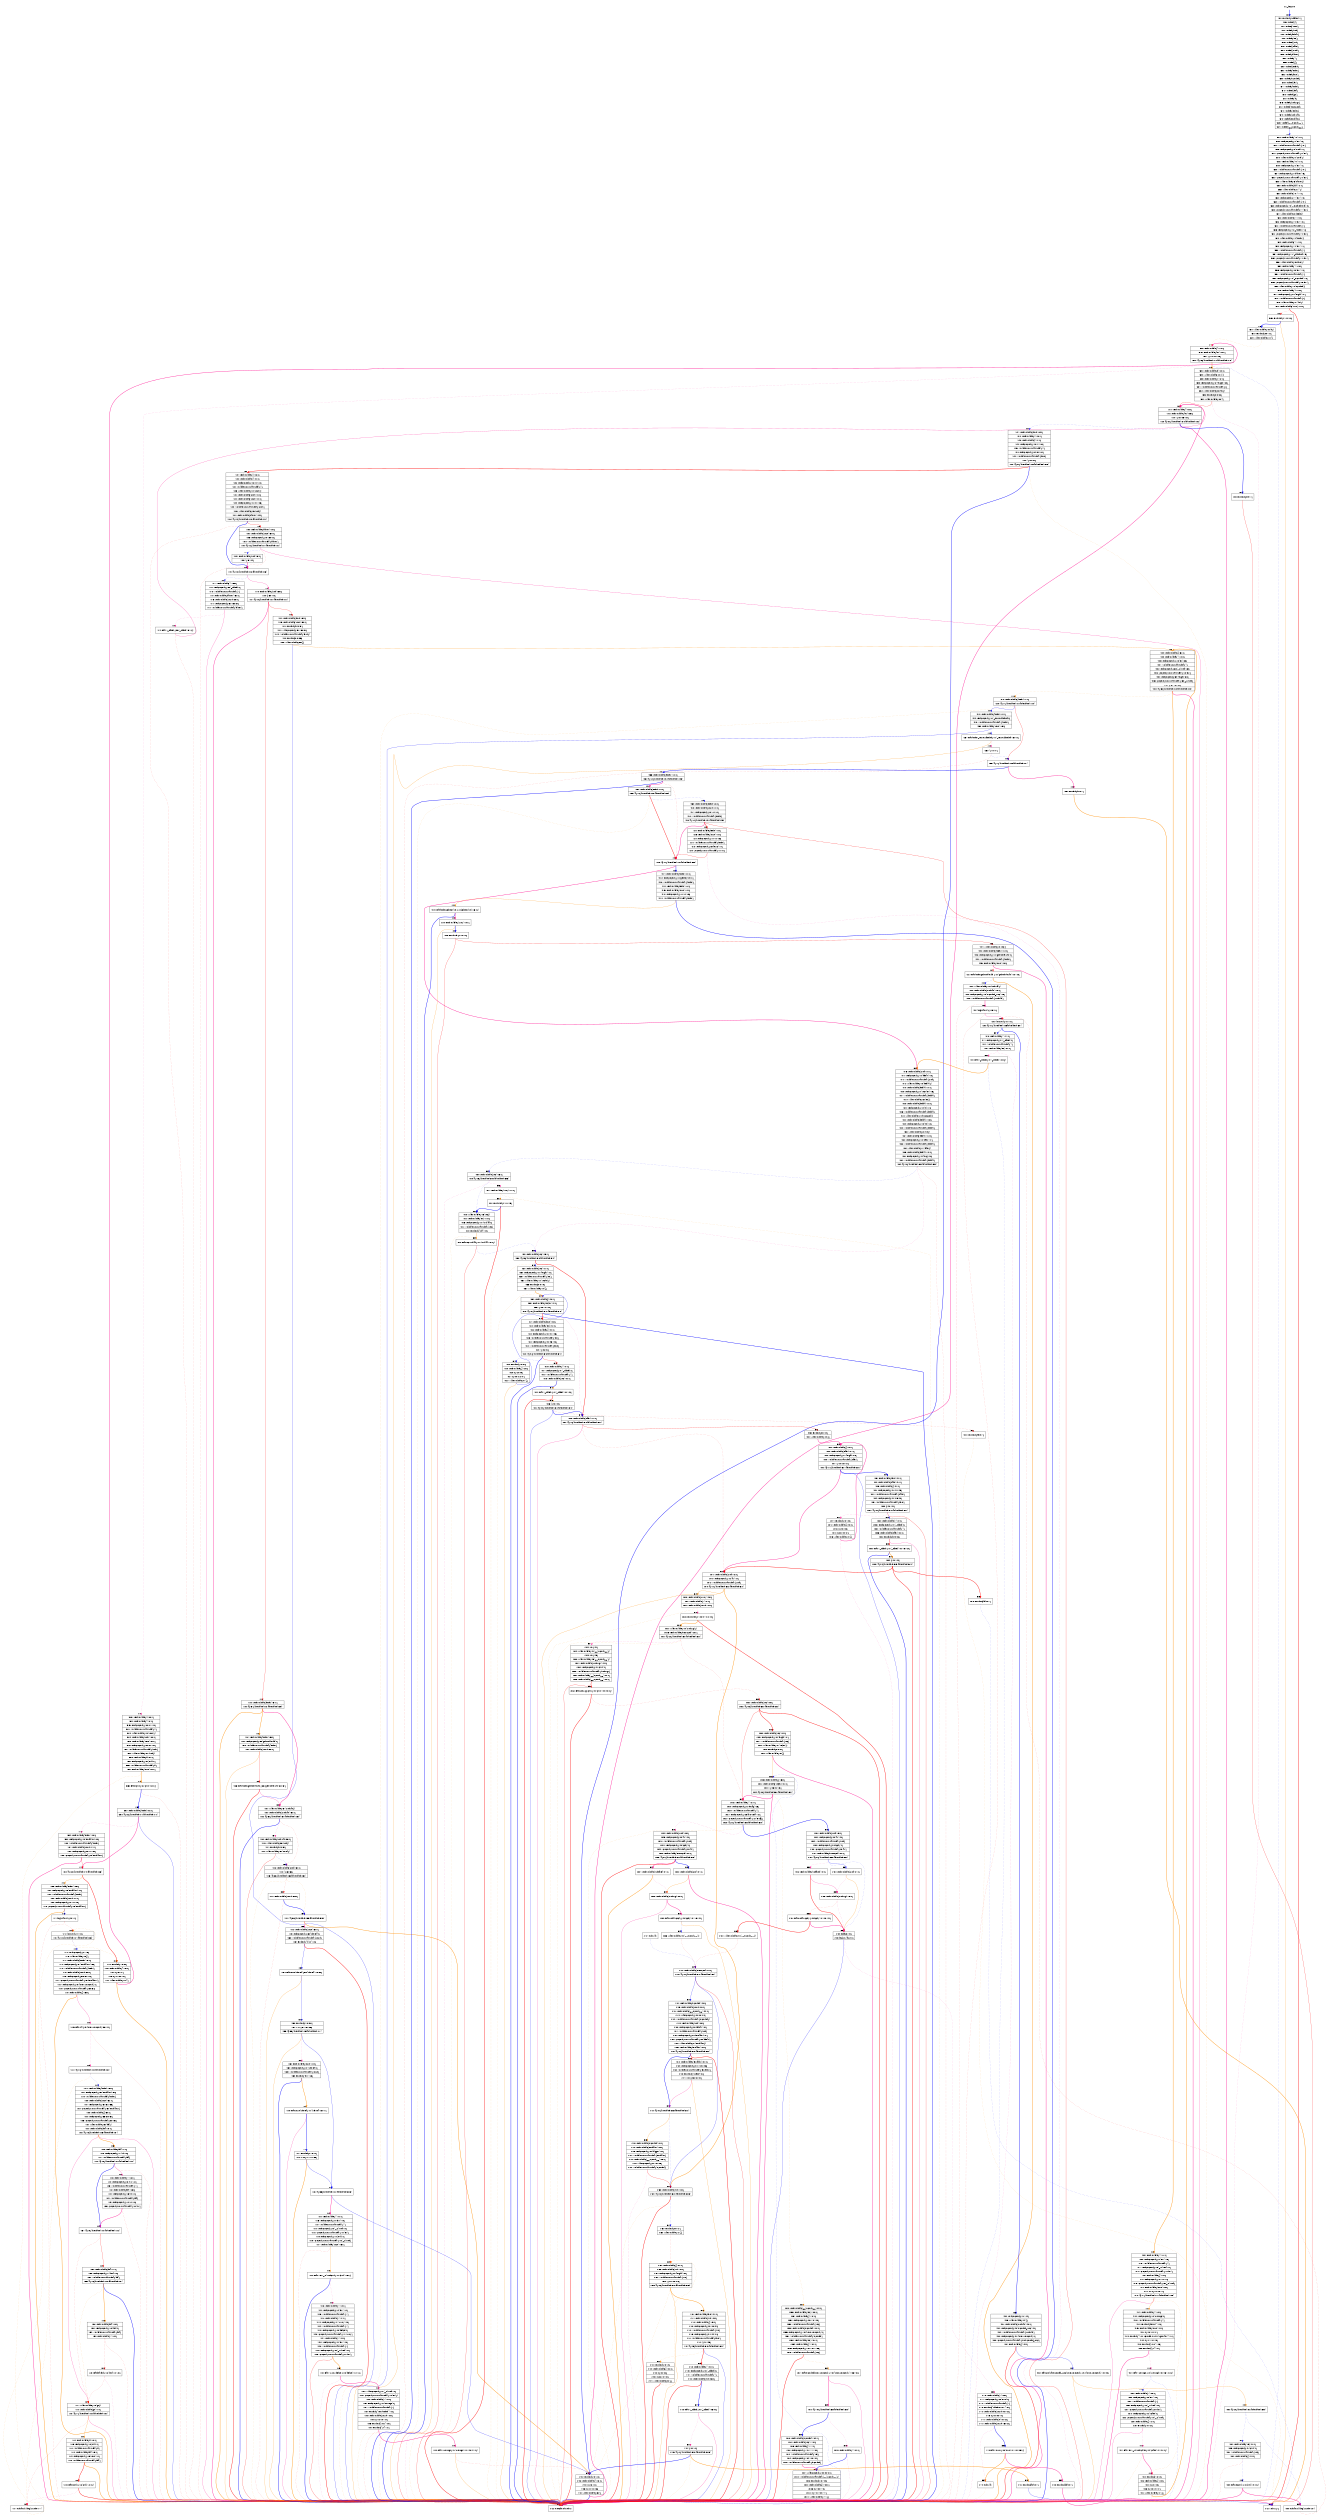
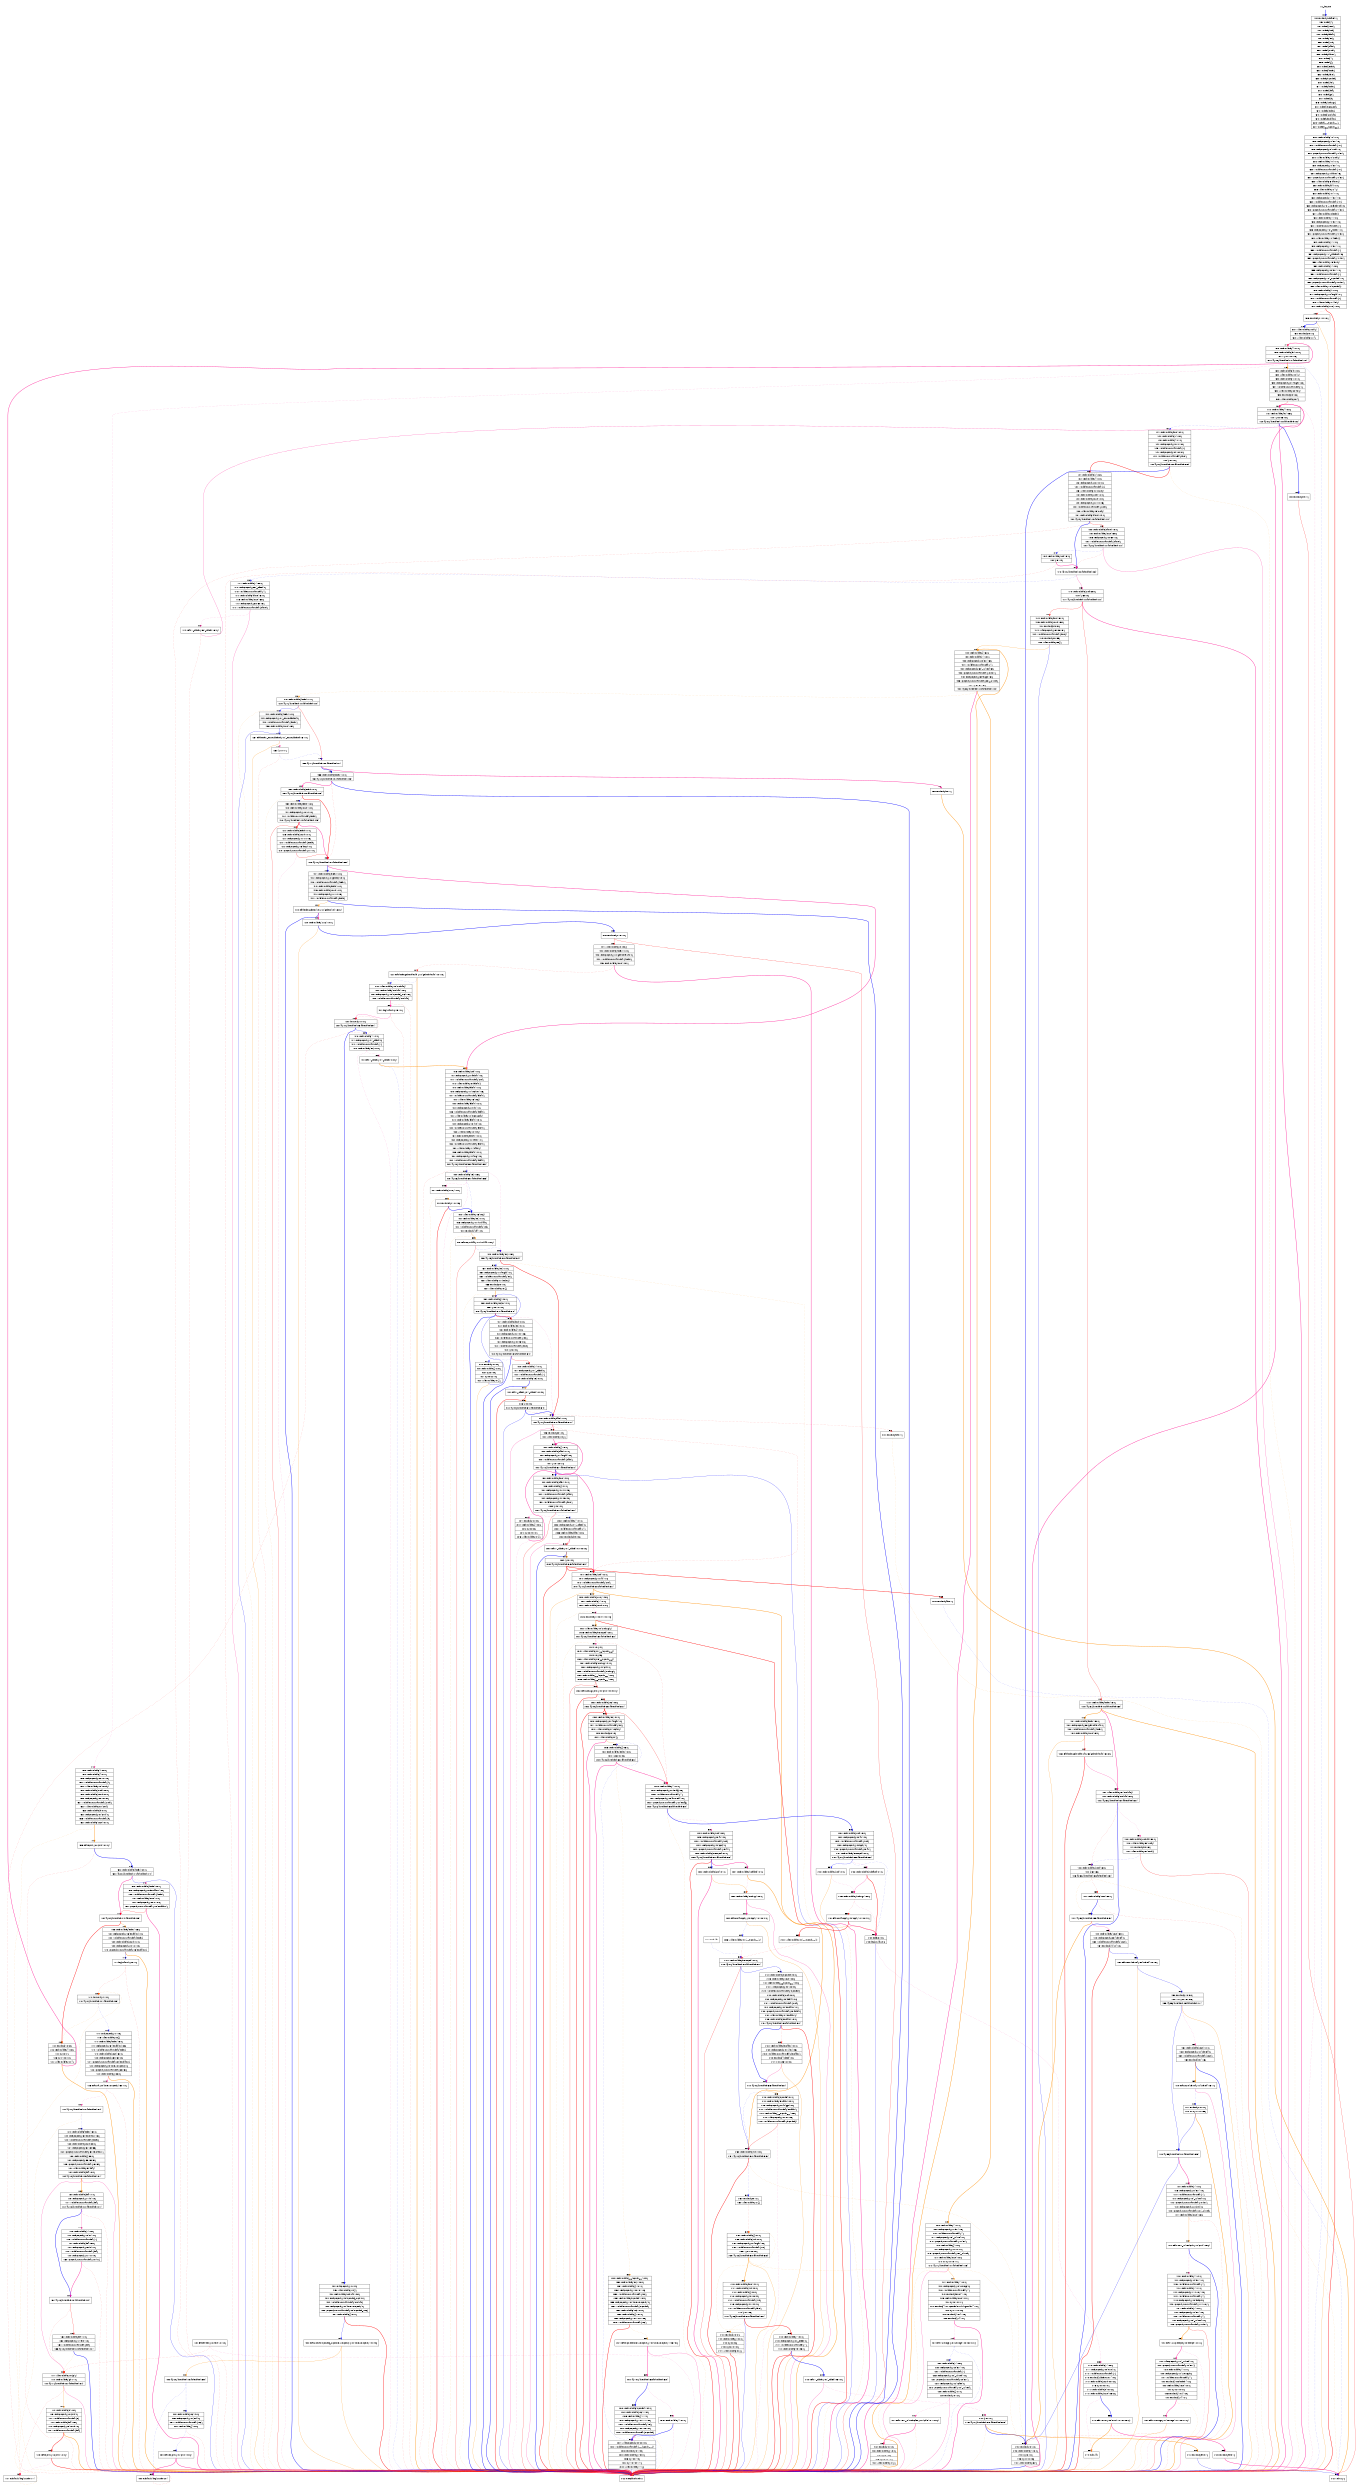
edge "1760: call-name.indexOf [v64,'indexOf',v65,v61]" -> "1761: constant[-1.0,v62]": style bold -> dotted
node "1656: read-variable['def',v63,-]": removed
